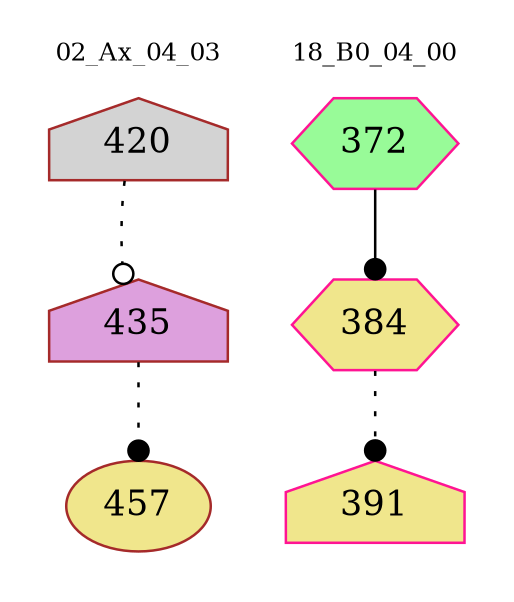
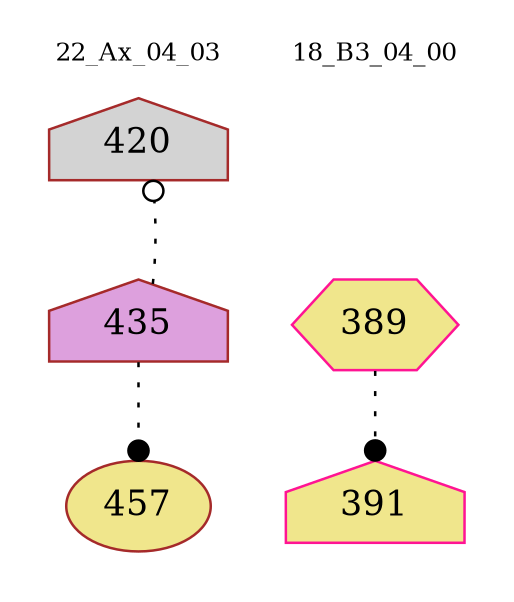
cluster "02_Ax_04_03": label "02_Ax_04_03" -> "22_Ax_04_03"
cluster "18_B0_04_00": label "18_B0_04_00" -> "18_B3_04_00"
node "372": removed
edge "420" -> "435": reversed
node "384": label "384" -> "389"
